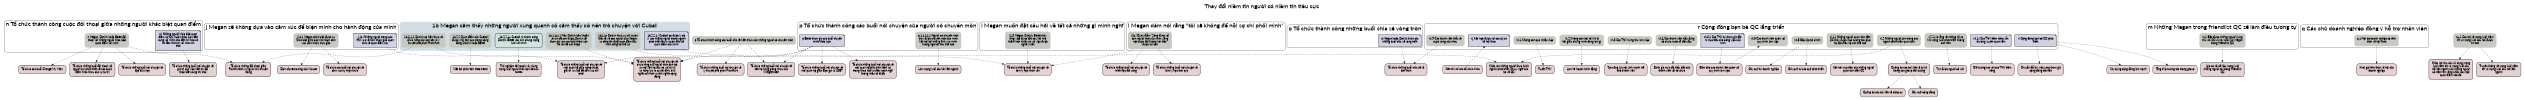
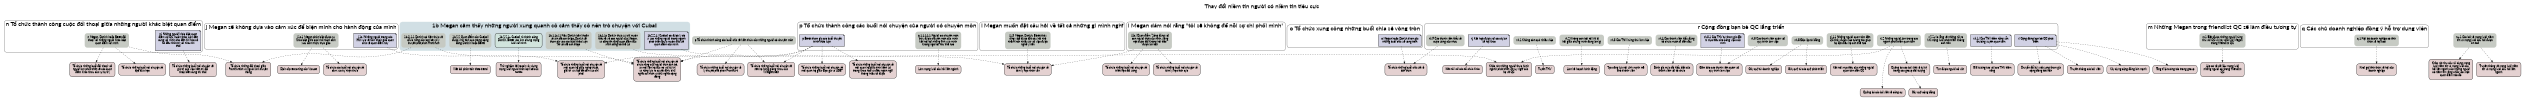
cluster "o Tổ chức thành công những buổi chia sẻ vòng tròn": label "o Tổ chức thành công những buổi chia sẻ vòng tròn" -> "o Tổ chức xung công những buổi chia sẻ vòng tròn"
cluster "q Các chủ doanh nghiệp đồng ý hỗ trợ nhân viên": label "q Các chủ doanh nghiệp đồng ý hỗ trợ nhân viên" -> "q Các chủ doanh nghiệp đồng ý hỗ trợ dụng viên"
node "r.k.8 Độc lập tài chính": label "r.k.8 Độc lập tài chính" -> "r.k.8 Độc lập tài đồng"
node "q.1 Nội bộ doanh nghiệp có tinh thần xã hội khác": label "q.1 Nội bộ doanh nghiệp có tinh thần xã hội khác" -> "q.1 Nội bộ doanh nghiệp có tinh thần xã hội cao"
edge "Kết nối với các tổ chức khác" -> "r.j Kết hợp được với các dự án xã hội khác": reversed
edge "Đảm bảo các thành viên quen với quy trình làm việc" -> "r.k.5 Các thành viên quen với quy trình làm việc": reversed
node "Tổ chức các buổi Change My View": removed
node "Truyền thông các bài viết": added
edge "Quảng bá các bài viết về tự trị trong các group đối tượng" -> "Quảng bá các bài viết về công cụ": now "r.i.2 Những người làm trong các ngành phát triển quan tâm" -> "Quảng bá các bài viết về công cụ"
